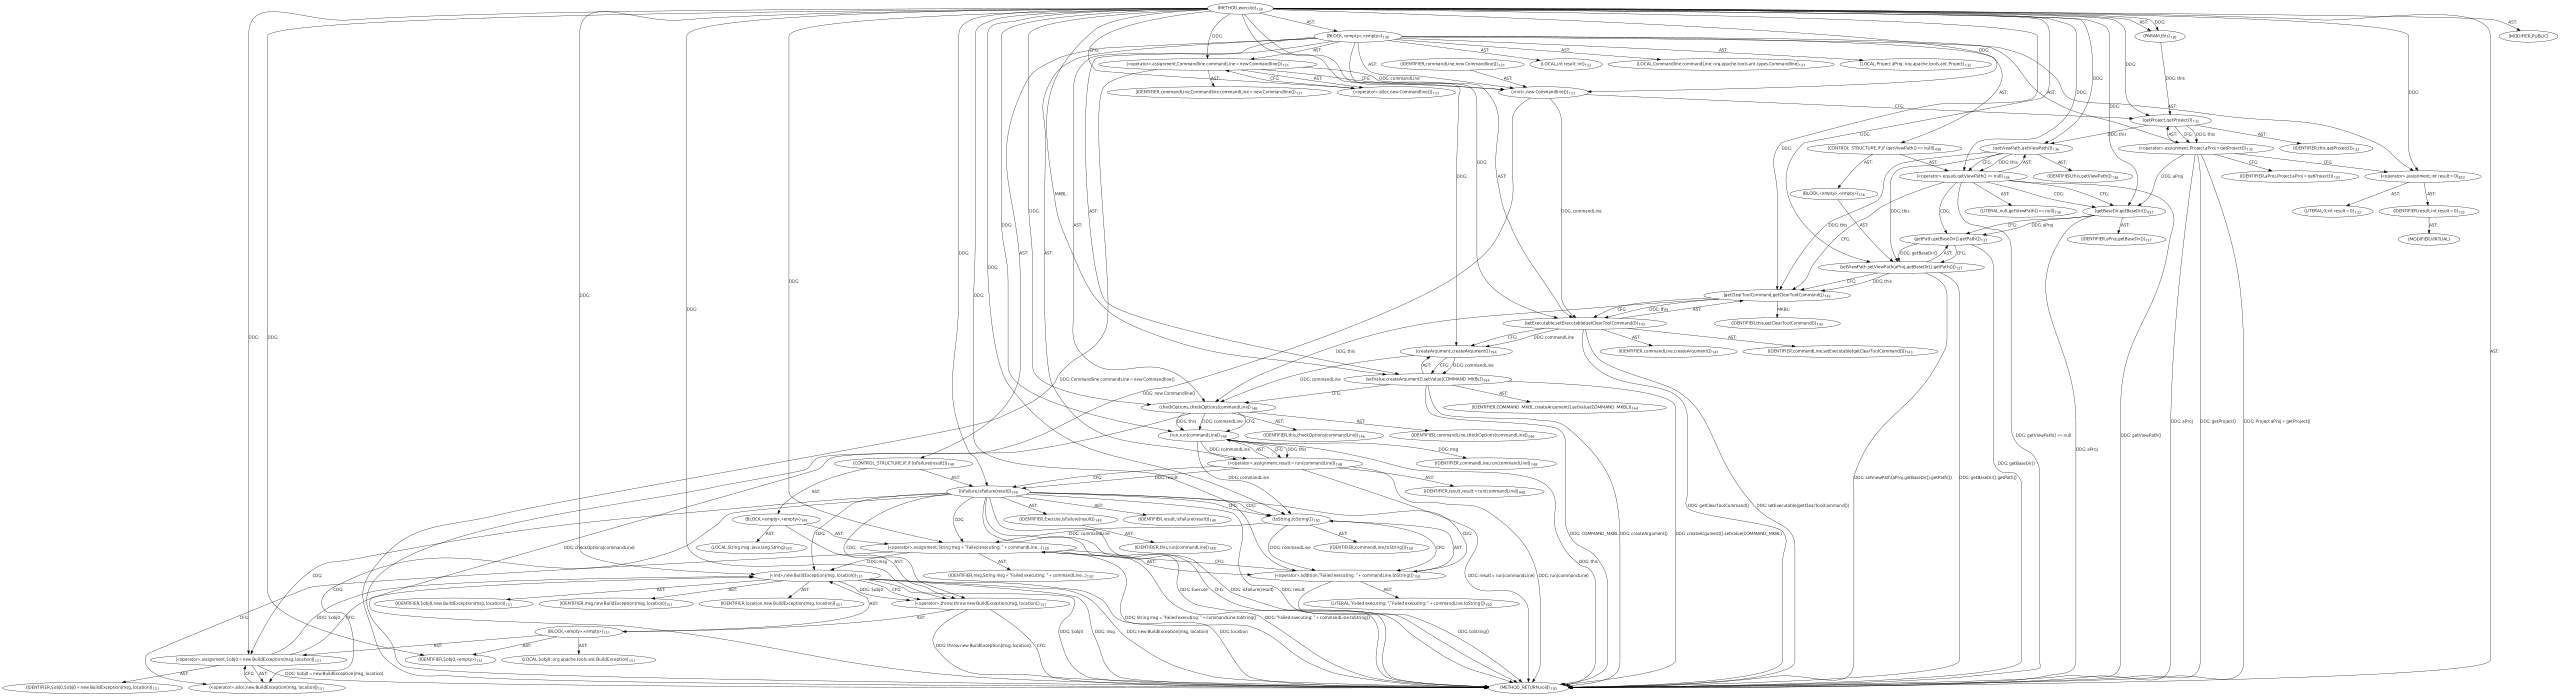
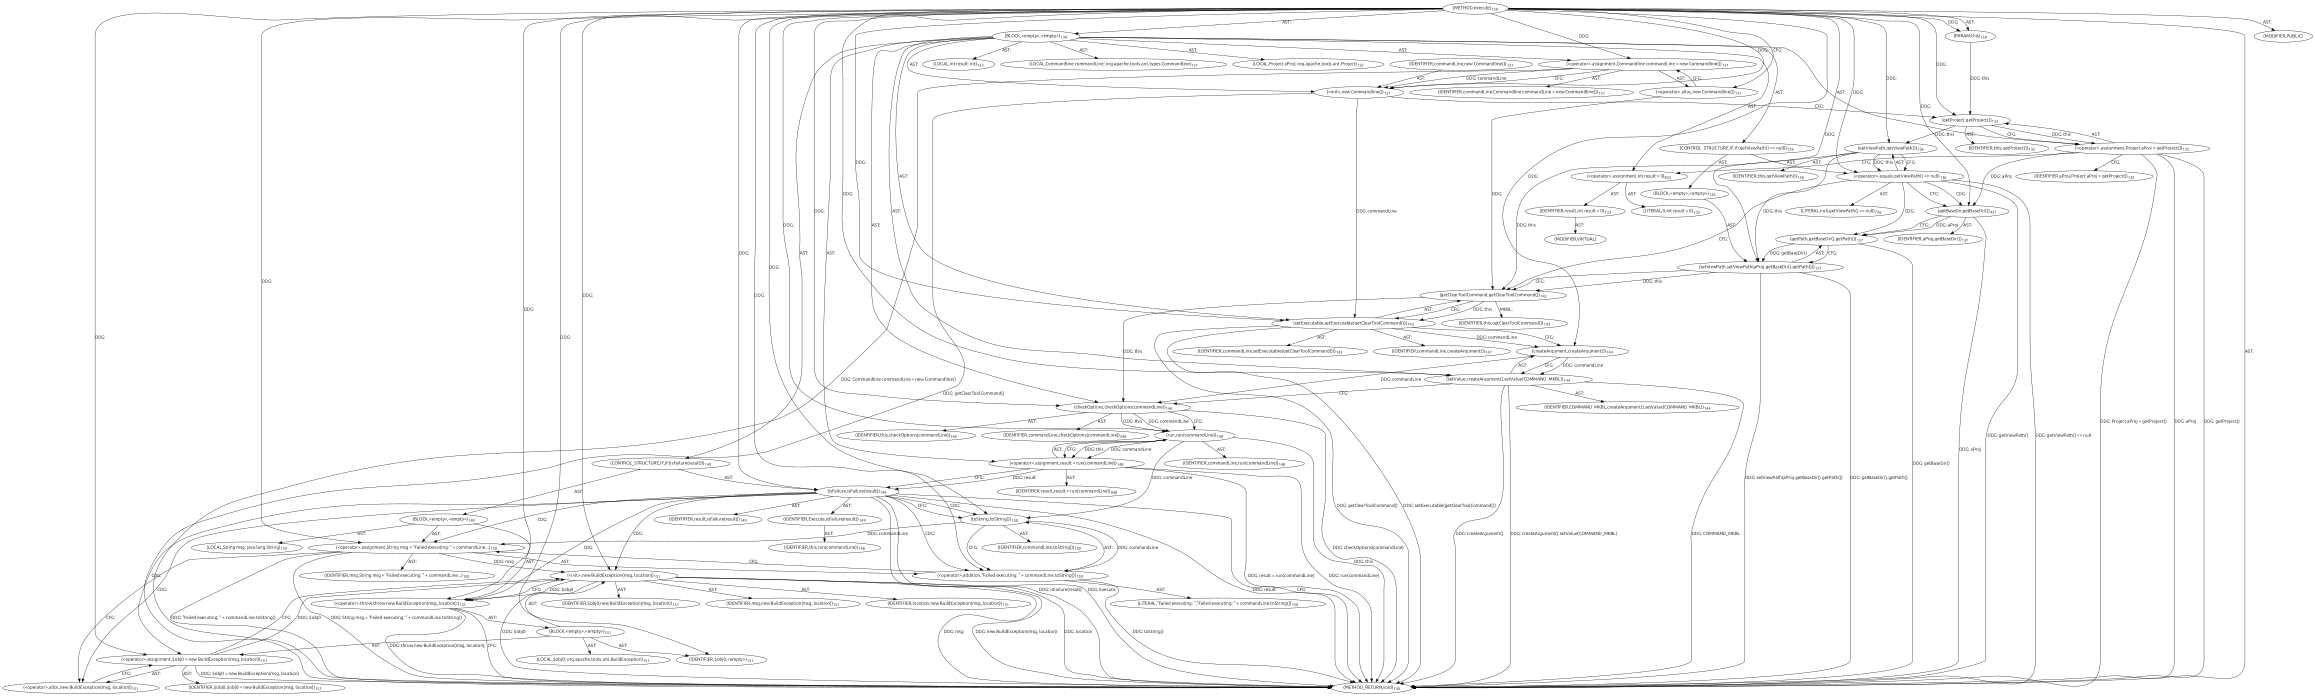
edge "(METHOD,execute)" -> "(<operator>.assignment,int result = 0)": removed, label "DDG:"
edge "(METHOD,execute)" -> "(getClearToolCommand,getClearToolCommand())": now "(<operator>.alloc,new Commandline())" -> "(getClearToolCommand,getClearToolCommand())"
node "(CONTROL_STRUCTURE,IF,if (getViewPath() == null))": text "436" -> "136"
edge "(METHOD,execute)" -> "(setValue,createArgument().setValue(COMMAND_MKBL))": label "MKBL: " -> "DDG: "
node "(createArgument,createArgument())": text "194" -> "144"
edge "(<init>,new Commandline())" -> "(METHOD_RETURN,void)": label "DDG: new Commandline()" -> "DDG: getClearToolCommand()"
edge "(run,run(commandLine))" -> "(IDENTIFIER,commandLine,run(commandLine))": label "DDG: msg" -> "AST: "
node "(IDENTIFIER,location,new BuildException(msg, location))": text "351" -> "151"
